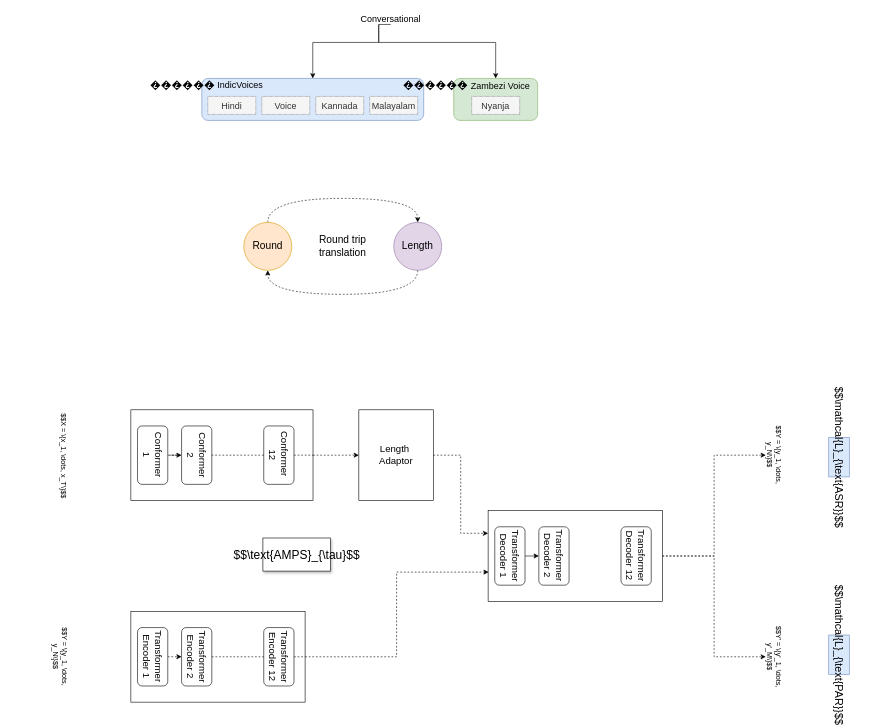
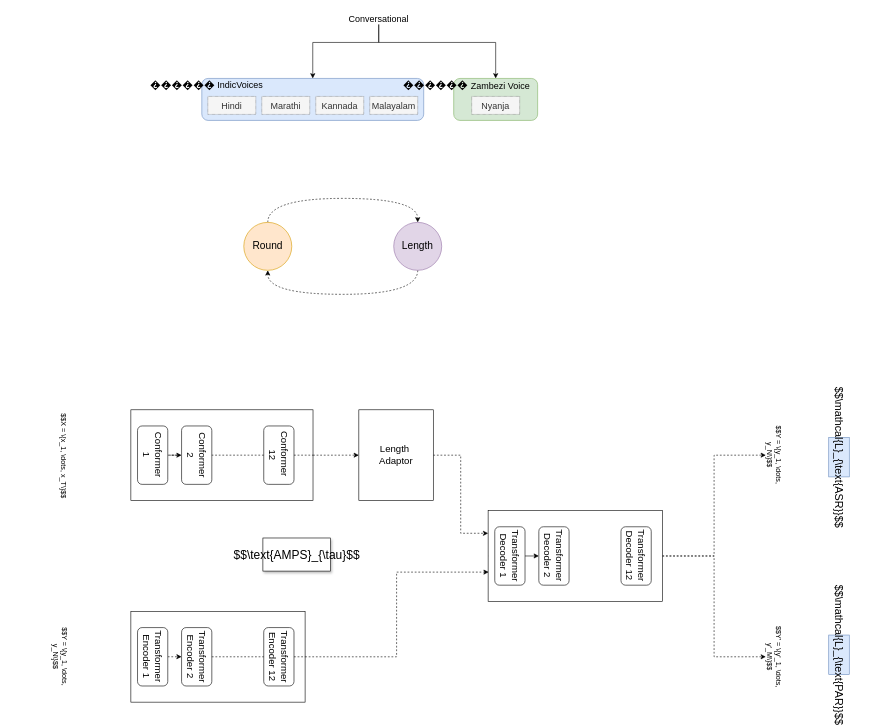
node "Conversational": moved (391, 18) -> (379, 18)
node "Voice": label "Voice" -> "Marathi"
node "Round trip translation": removed
